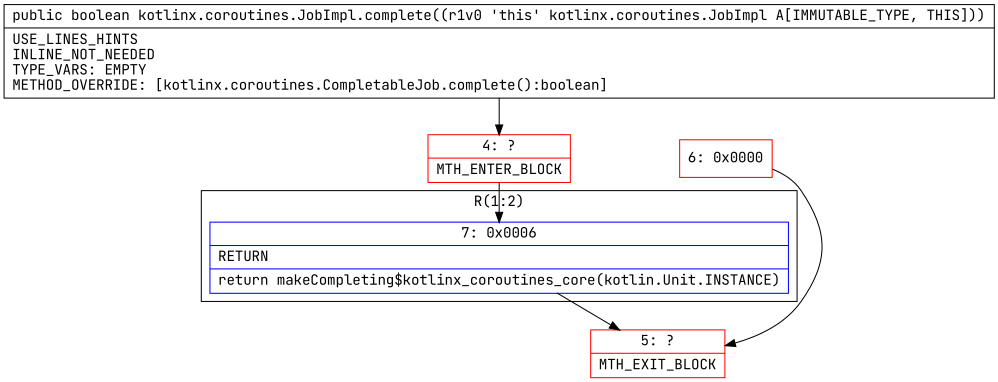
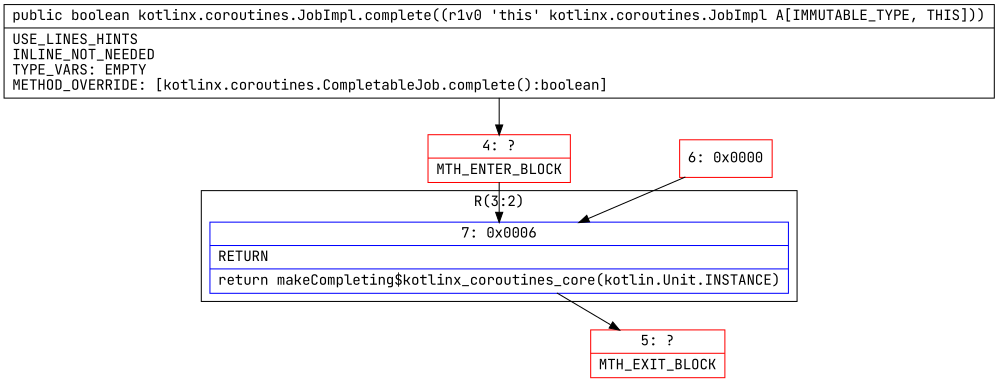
cluster "R(1:2)": label "R(1:2)" -> "R(3:2)"
edge "6: 0x0000" -> "5: ?": now "6: 0x0000" -> "7: 0x0006"
